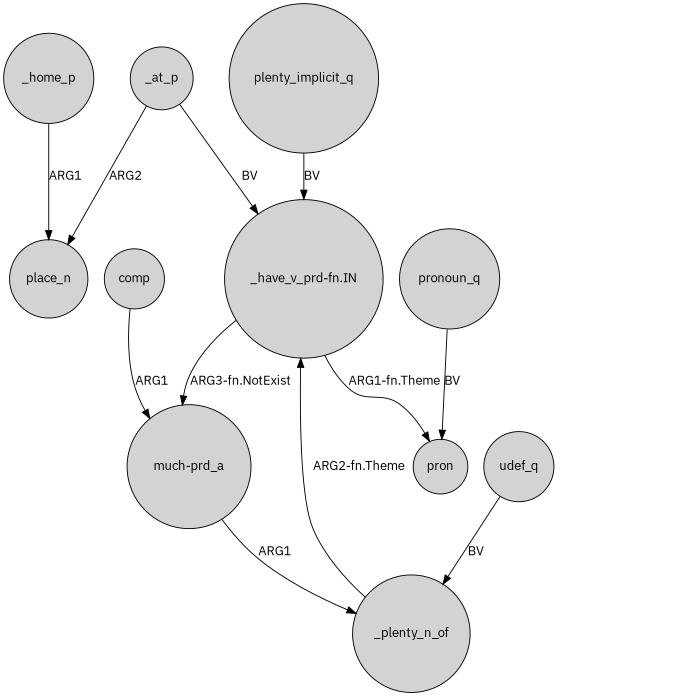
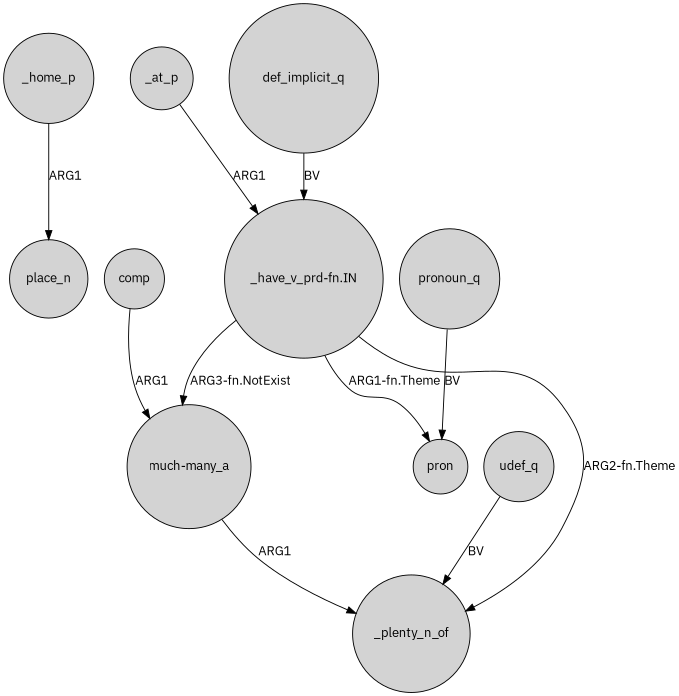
node "plenty_implicit_q": label "plenty_implicit_q" -> "def_implicit_q"
edge "_at_p" -> "place_n": removed, label "ARG2"
edge "_at_p" -> "_have_v_prd-fn.IN": label "BV" -> "ARG1"
node "much-prd_a": label "much-prd_a" -> "much-many_a"
edge "_plenty_n_of" -> "_have_v_prd-fn.IN": reversed
